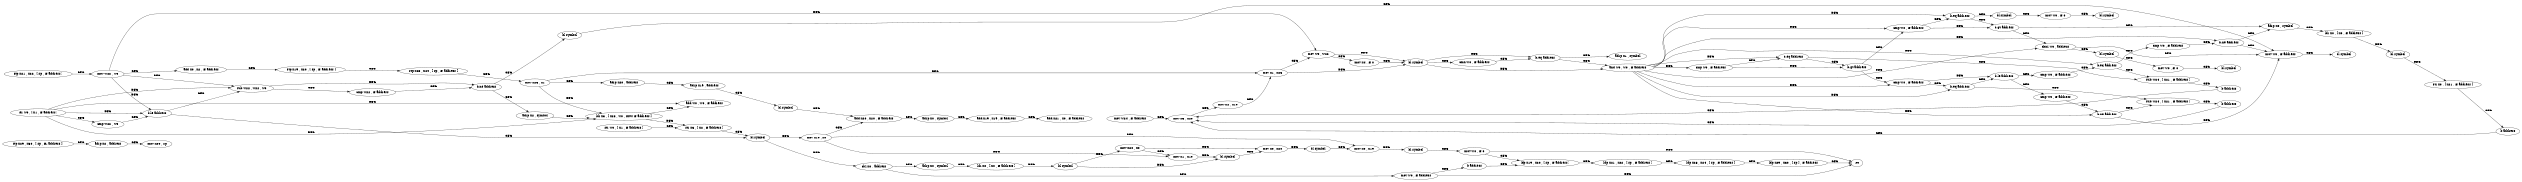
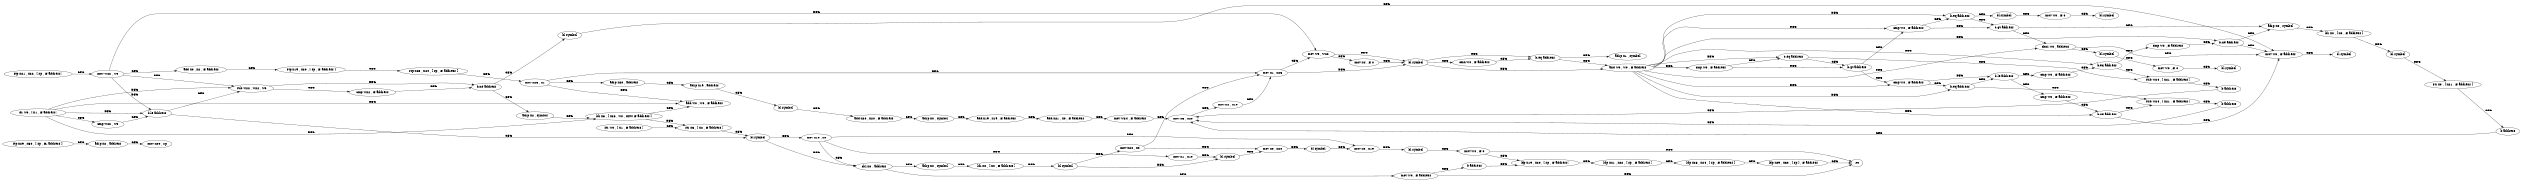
edge "mov x23 , x1" -> "ldr x3 , [ x23 , w0 , sxtw # address ]": now "mov x23 , x1" -> "add w0 , w0 , # address"
edge "add x21 , x0 , # address" -> "mov w24 , # address": added, label "CFG"
edge "mov x19 , x0" -> "add x20 , x20 , # address": now "mov x19 , x0" -> "cbz x0 , address"
edge "mov x20 , x0" -> "mov x1 , x19": now "mov x20 , x0" -> "mov x1 , x23"
